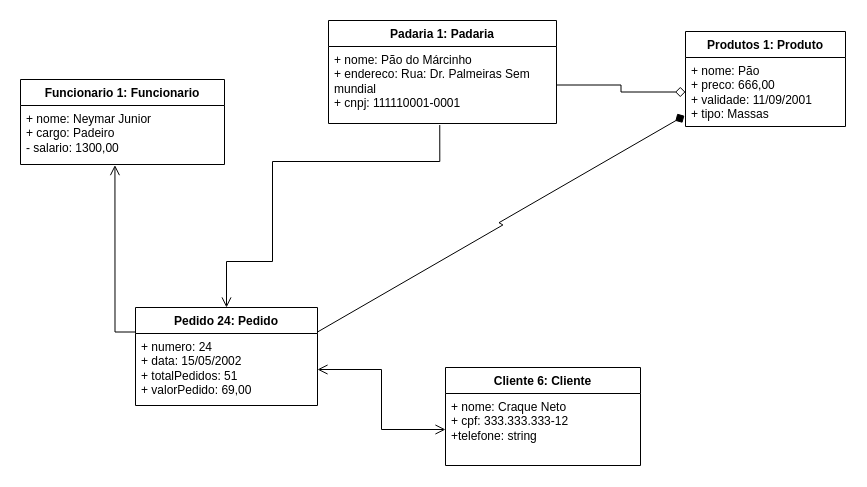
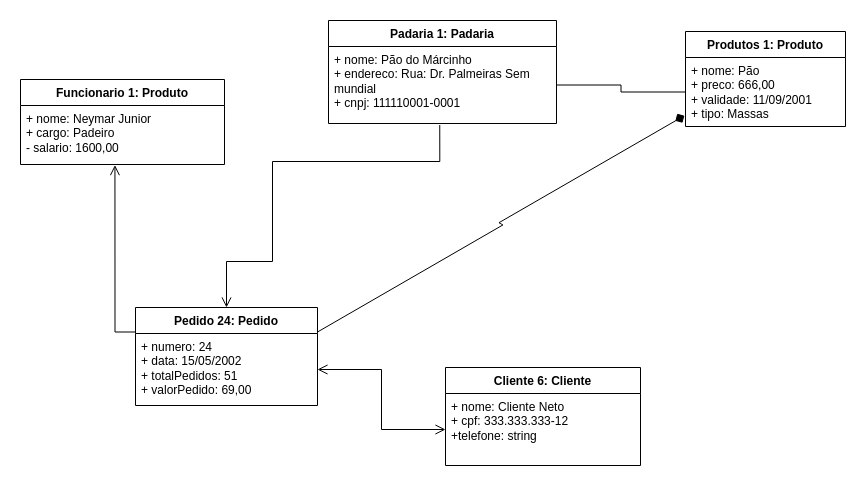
edge "+ nome: Pão do Márcinho + endereco: Rua: Dr. Palmeiras Sem mundial + cnpj: 111110001-0001" -> "+ nome: Pão + preco: 666,00 + validade: 11/09/2001 + tipo: Massas": arrowhead diamond -> none
node "Funcionario 1: Funcionario": label "Funcionario 1: Funcionario" -> "Funcionario 1: Produto"
node "+ nome: Neymar Junior + cargo: Padeiro - salario: 1300,00": label "+ nome: Neymar Junior + cargo: Padeiro - salario: 1300,00" -> "+ nome: Neymar Junior + cargo: Padeiro - salario: 1600,00"
node "+ nome: Craque Neto + cpf: 333.333.333-12 +telefone: string": label "+ nome: Craque Neto + cpf: 333.333.333-12 +telefone: string" -> "+ nome: Cliente Neto + cpf: 333.333.333-12 +telefone: string"
